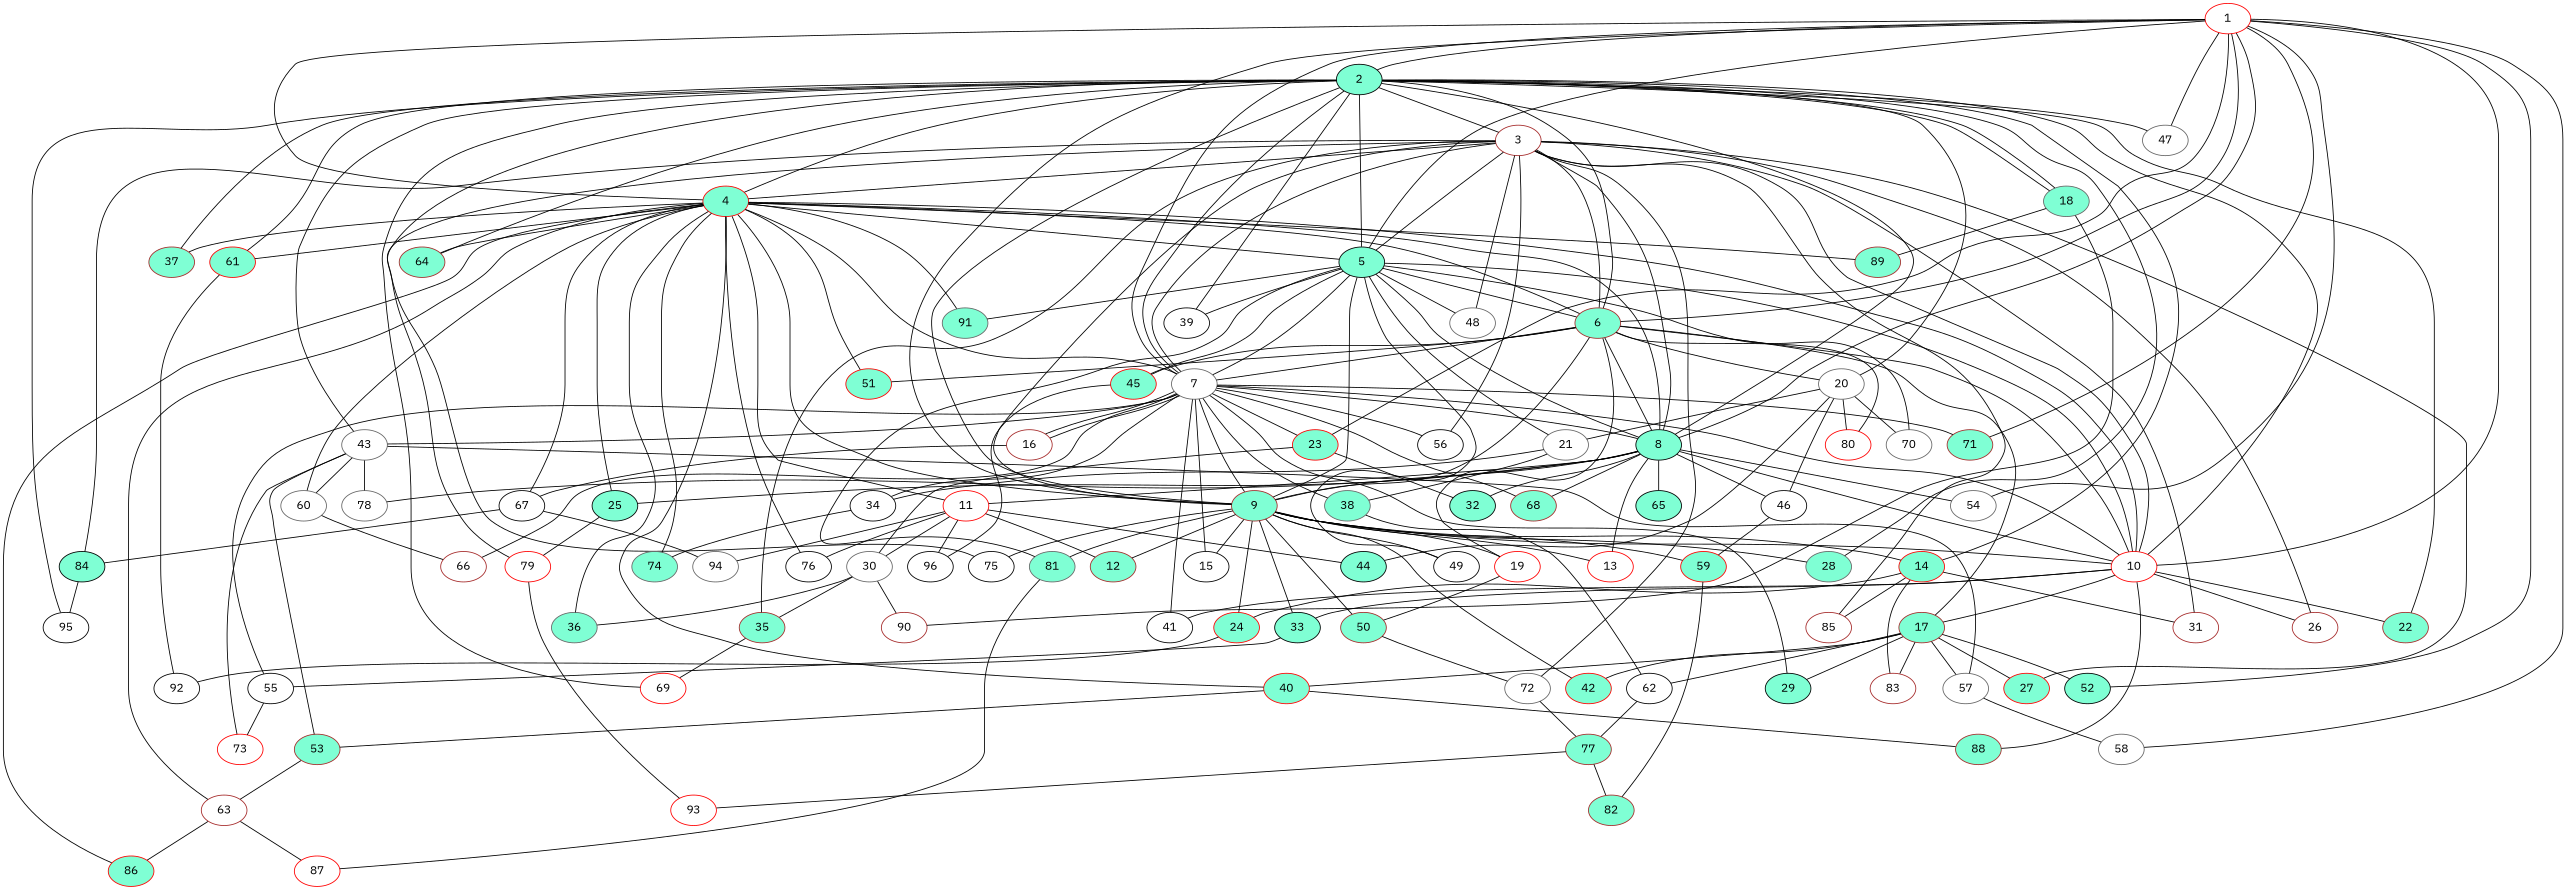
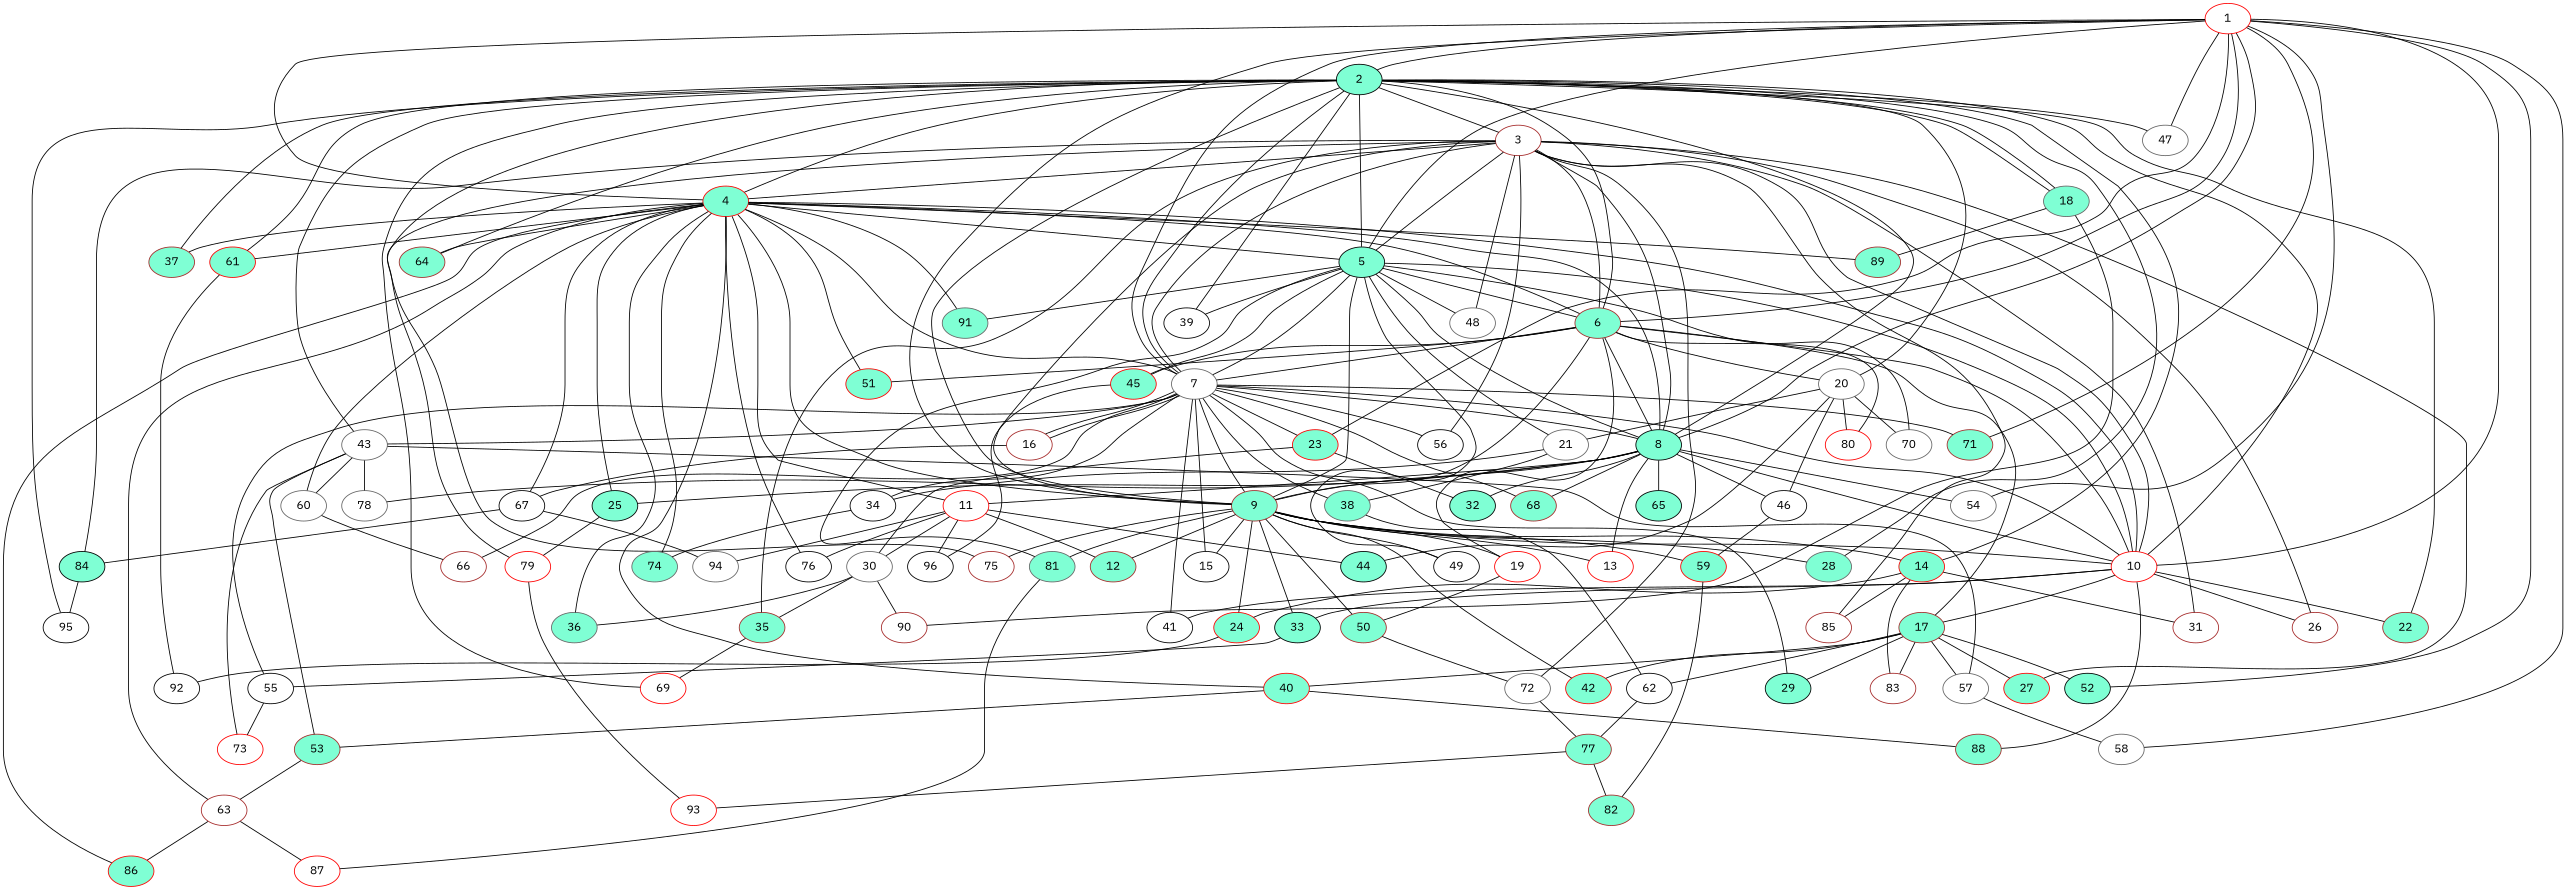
node "75": color black -> brown
